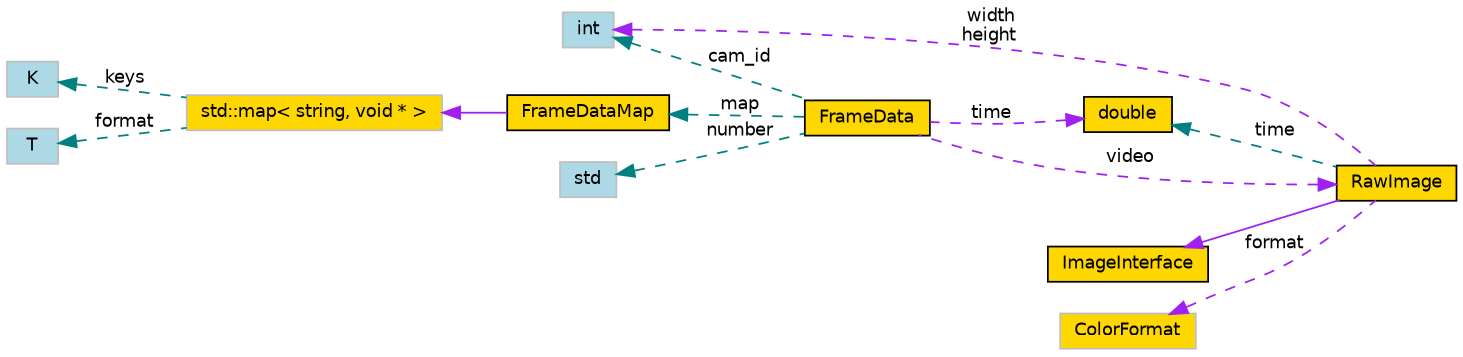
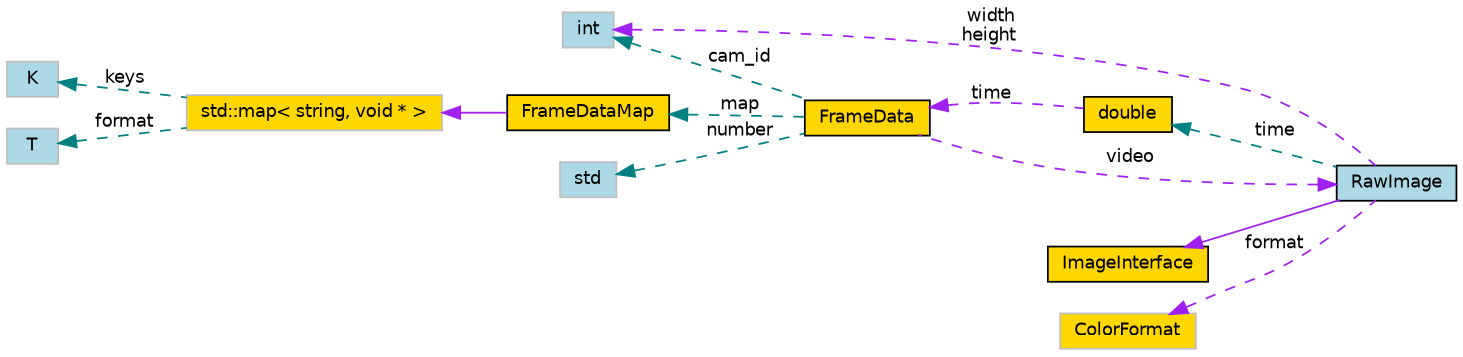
edge "FrameData" -> "double": reversed
node "RawImage": fillcolor gold -> lightblue
